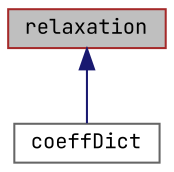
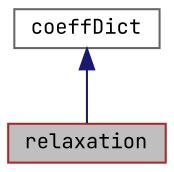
edge "coeffDict" -> "relaxation": reversed
